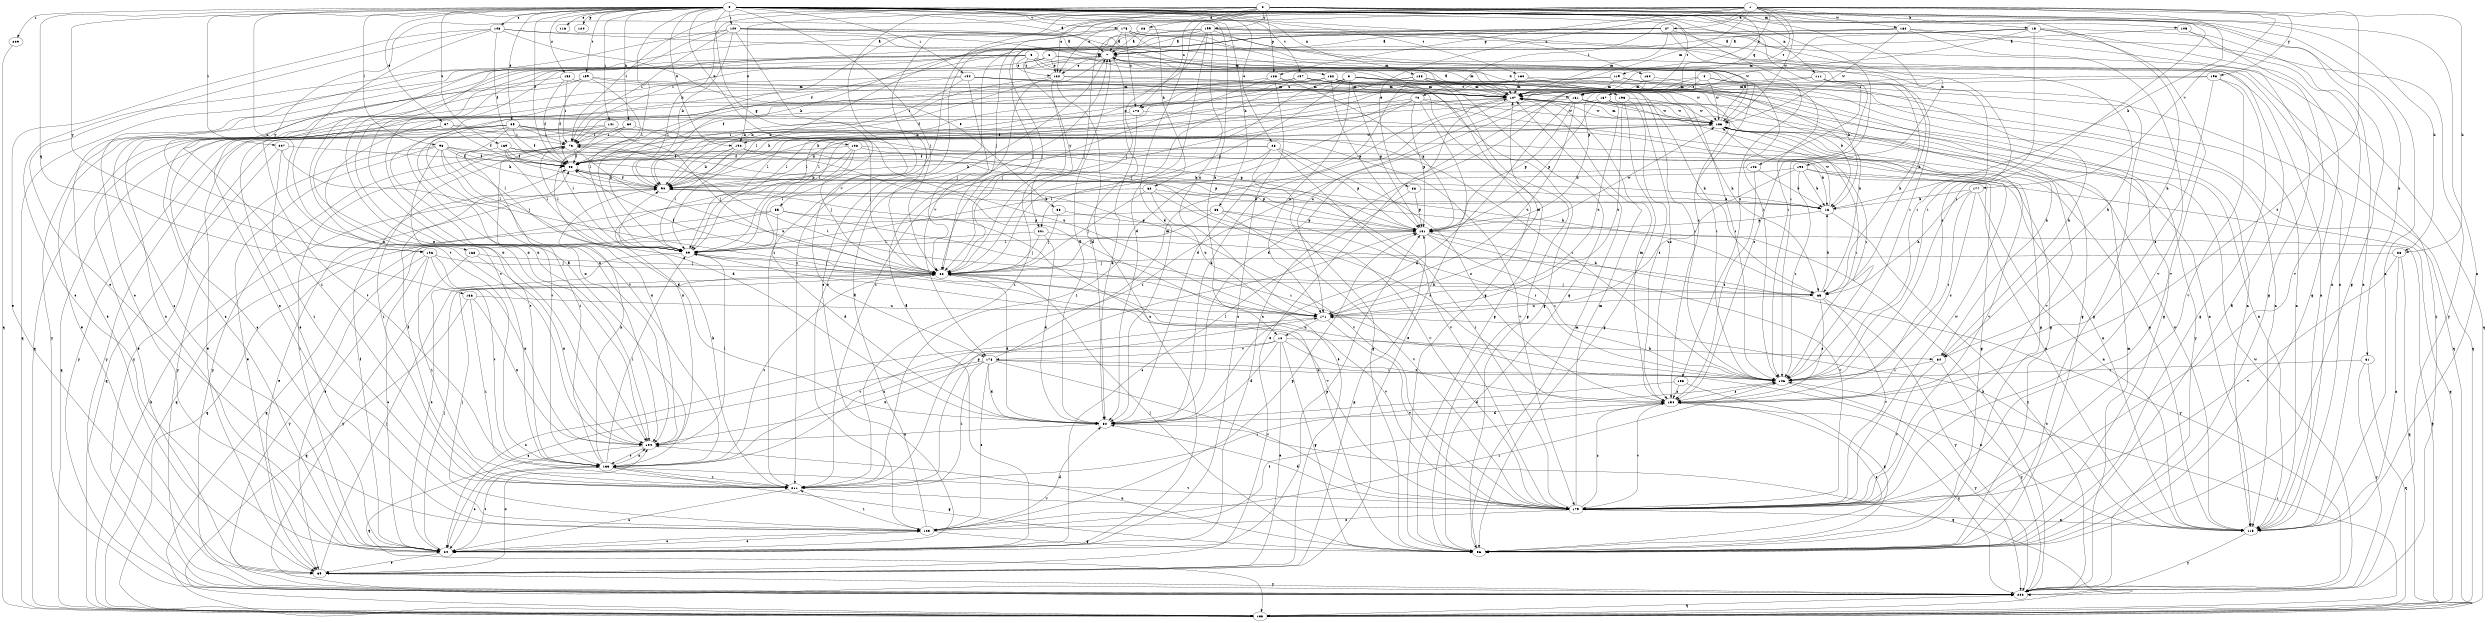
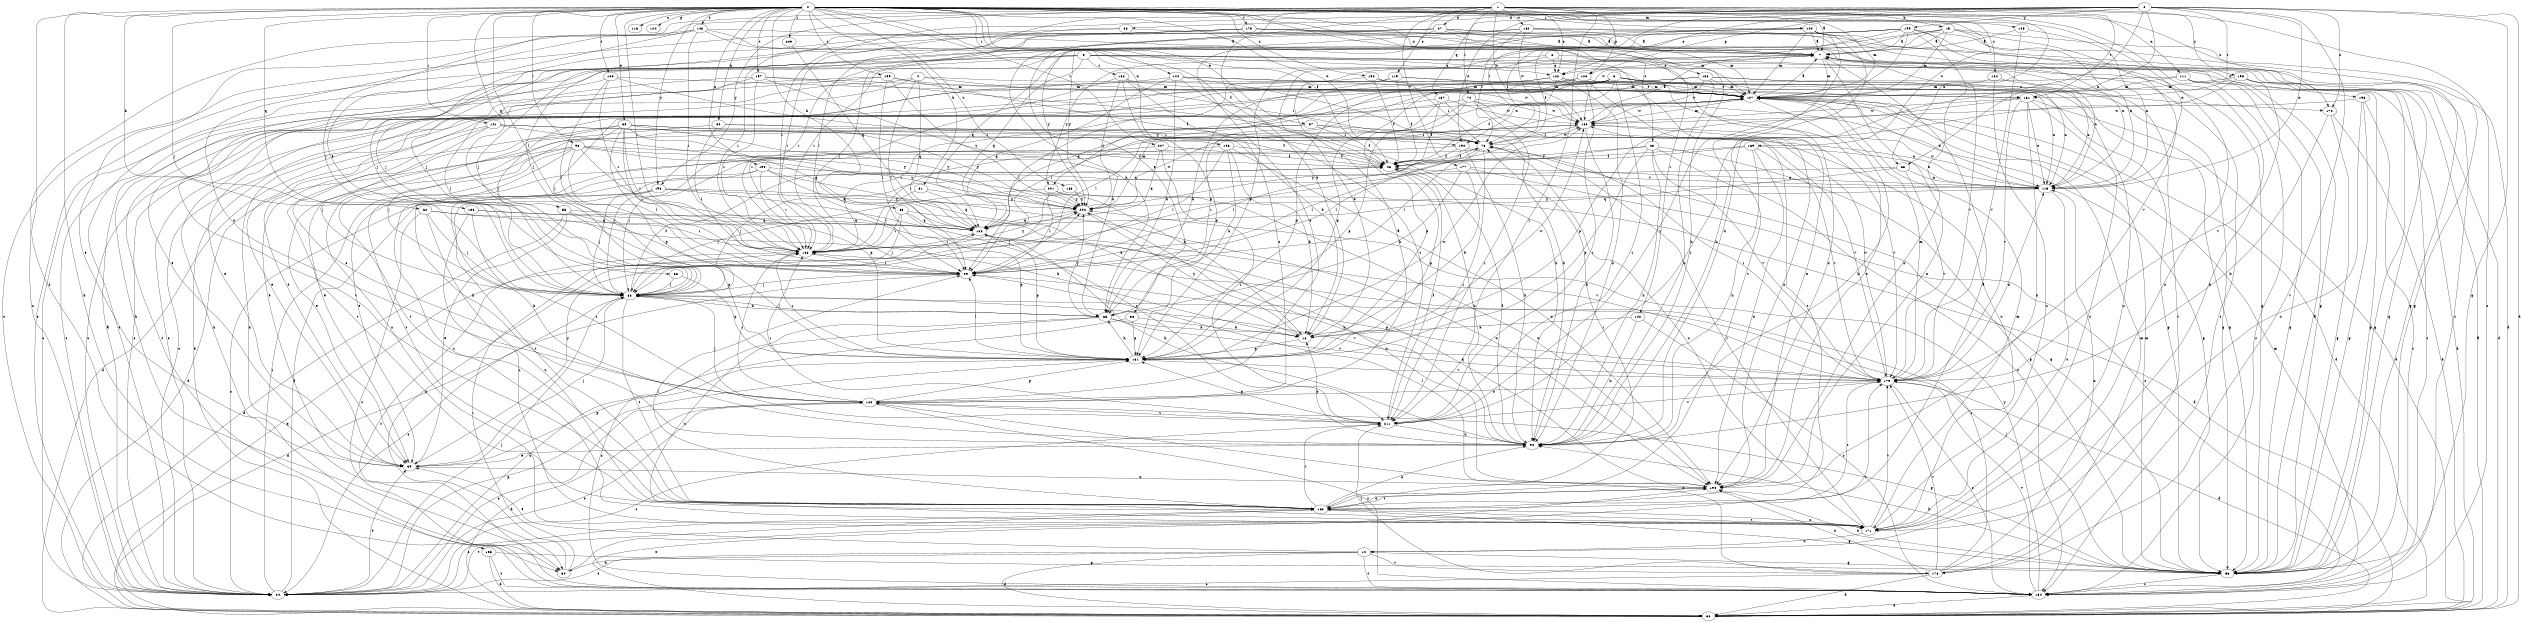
edge "175" -> "170": now "0" -> "170"
edge "48" -> "179": now "48" -> "115"
edge "99" -> "179": label "v" -> "p"
